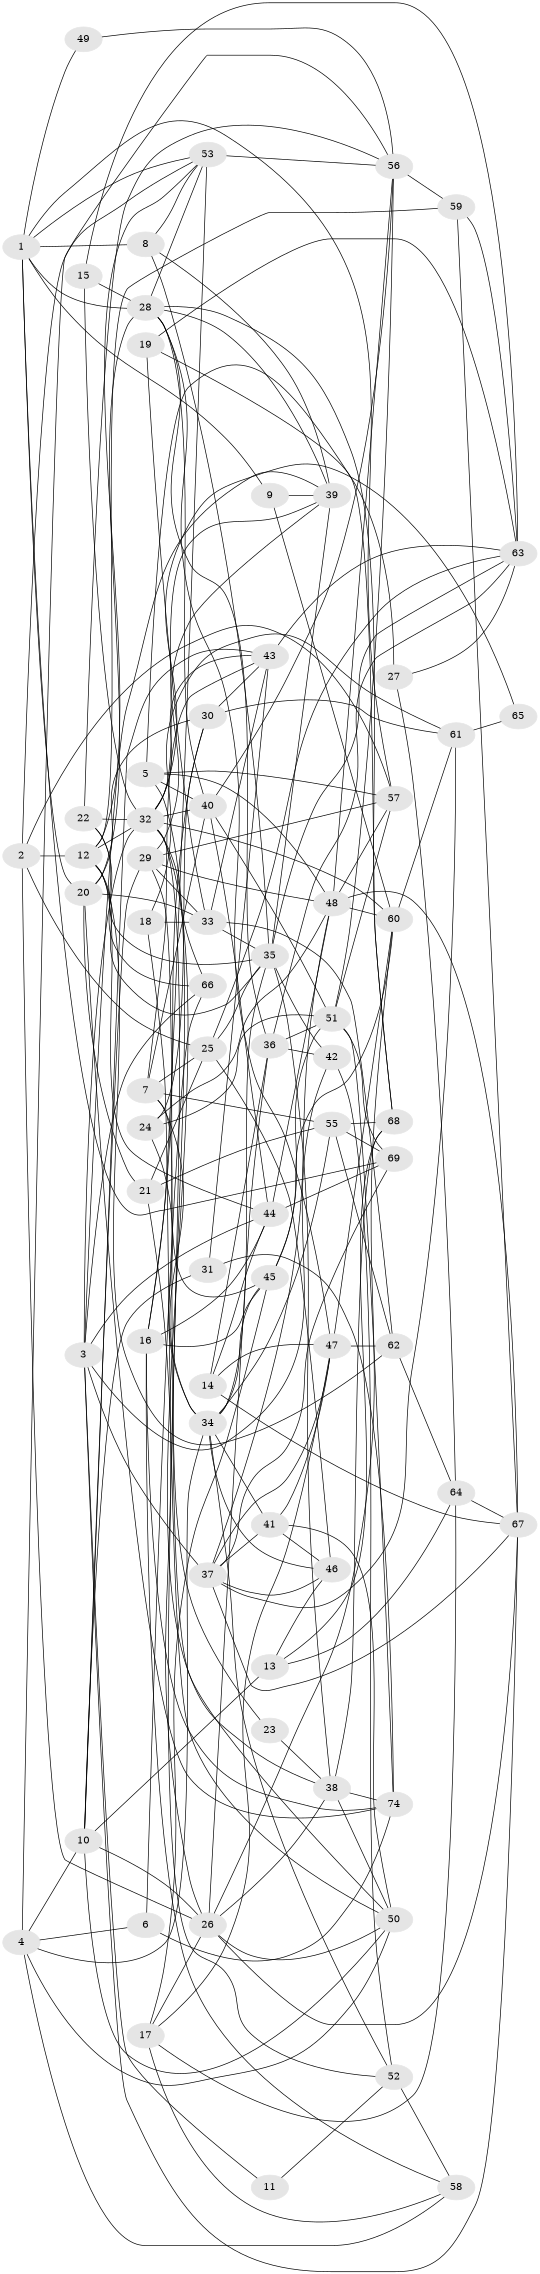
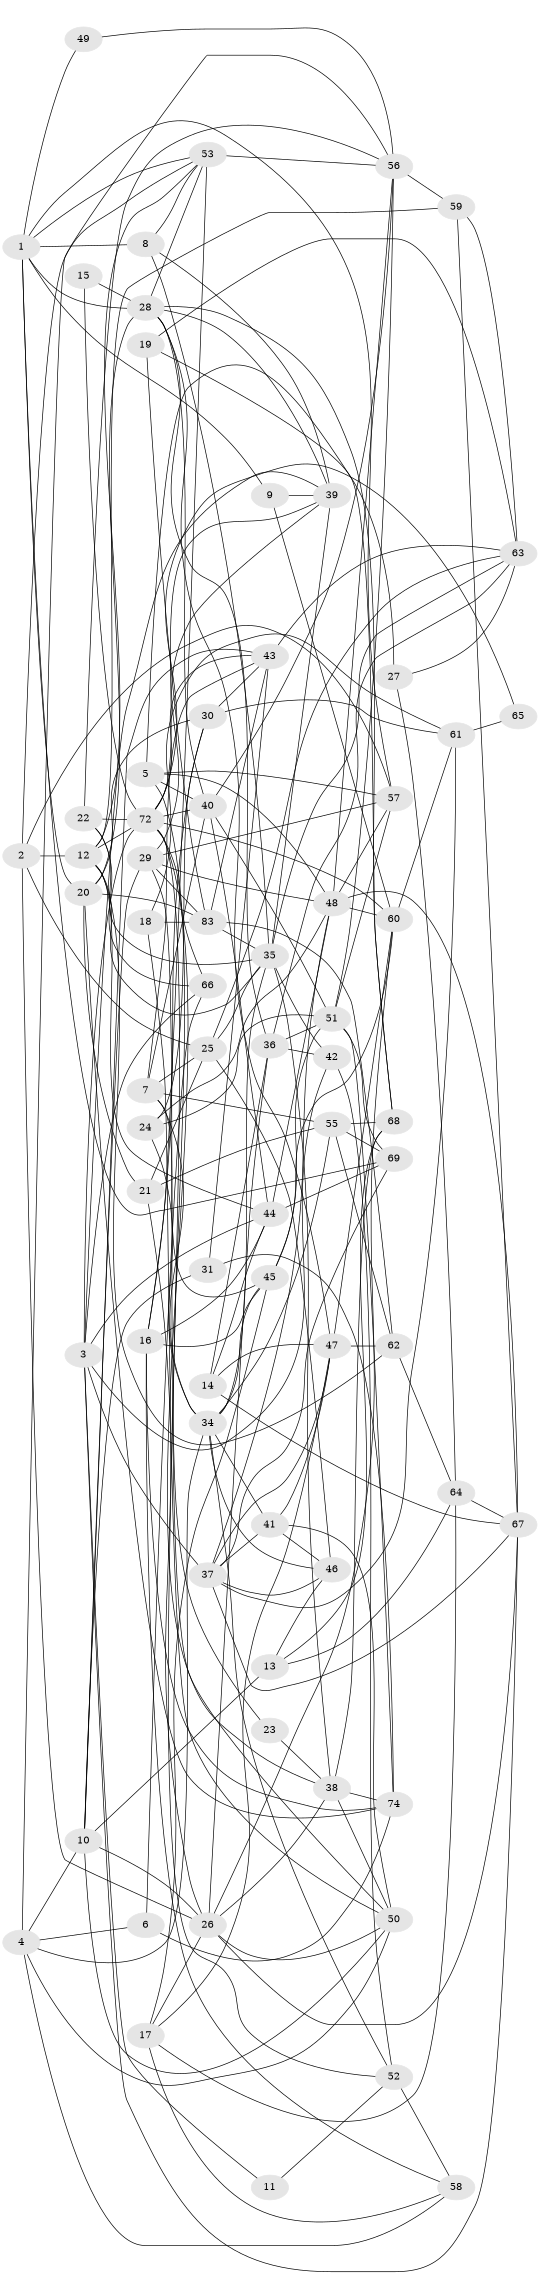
edge "15" -- "63": removed
node "32": label "32" -> "72"
node "33": label "33" -> "83"
